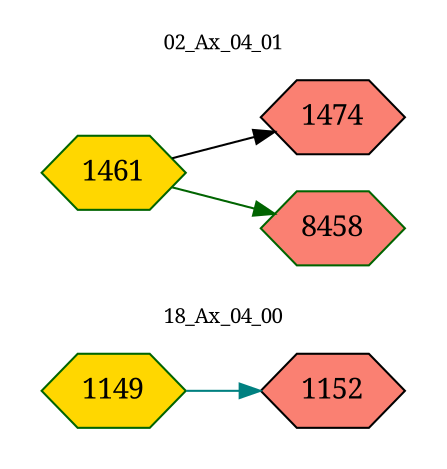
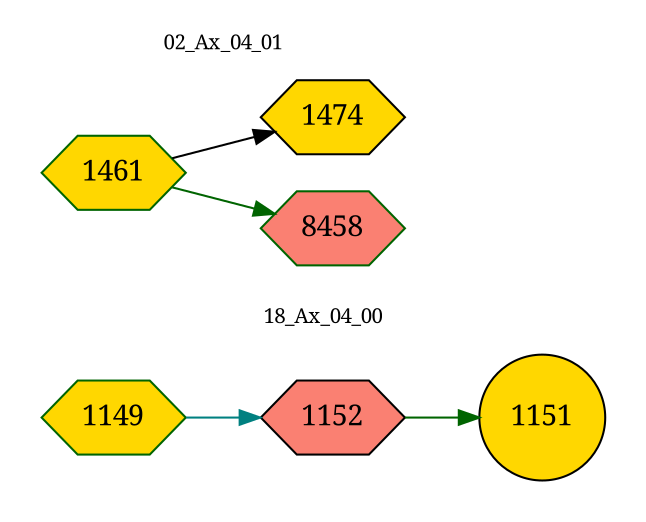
node "1474": fillcolor salmon -> gold
node "1151": added
